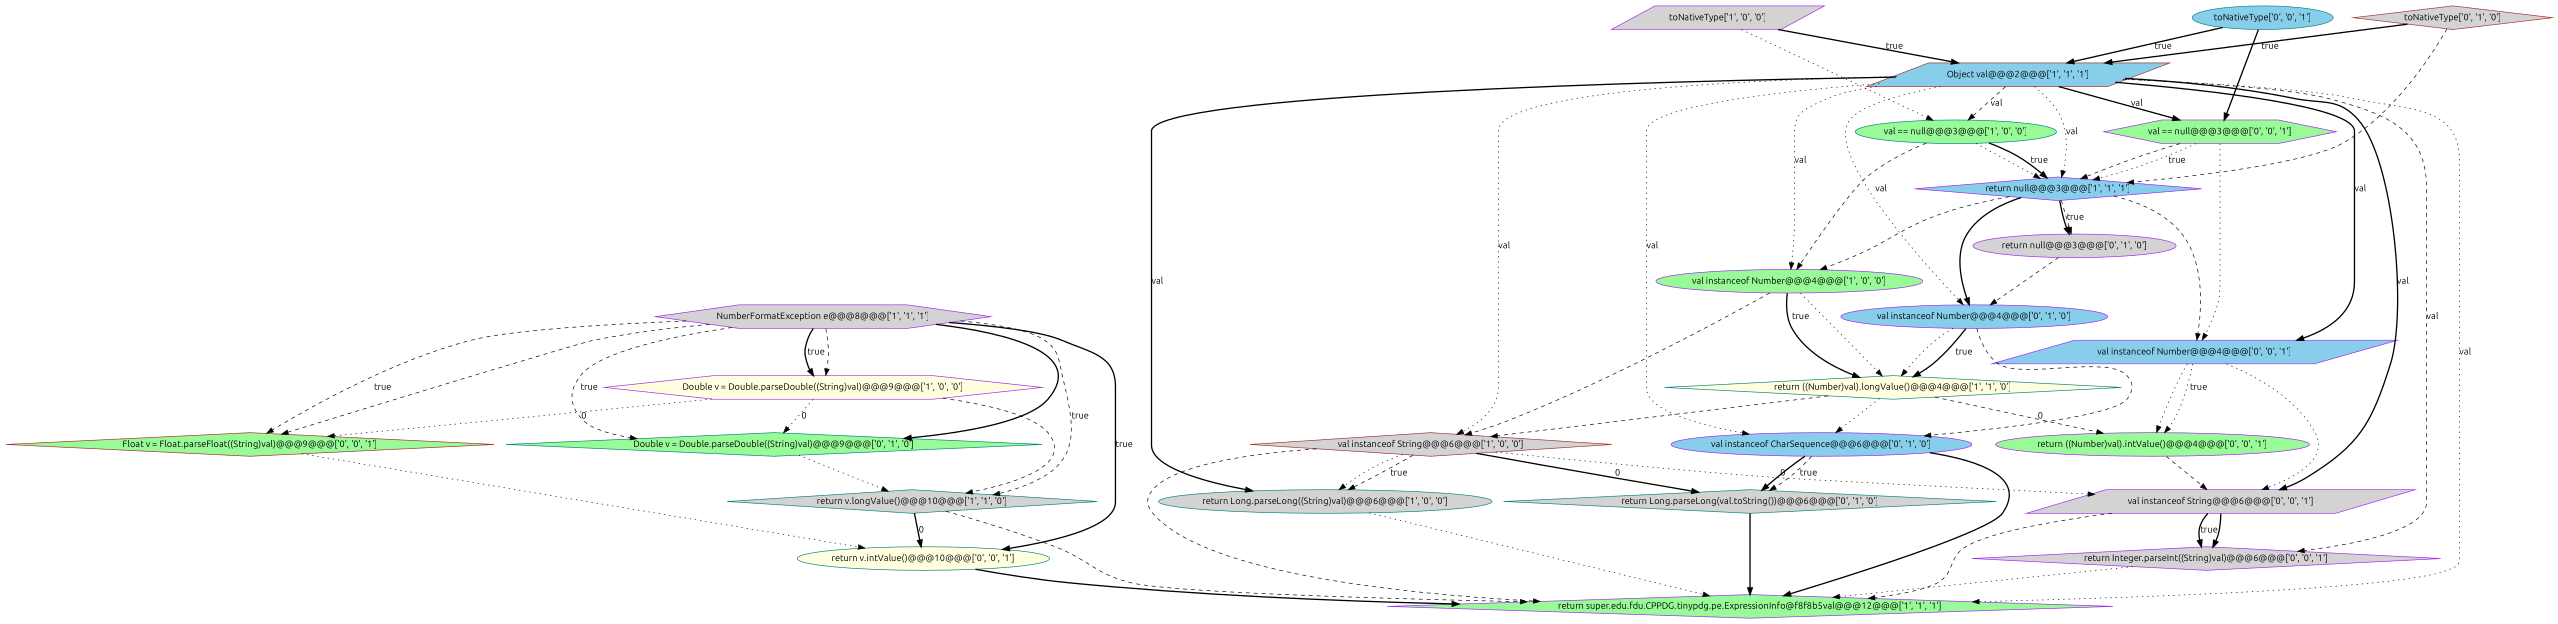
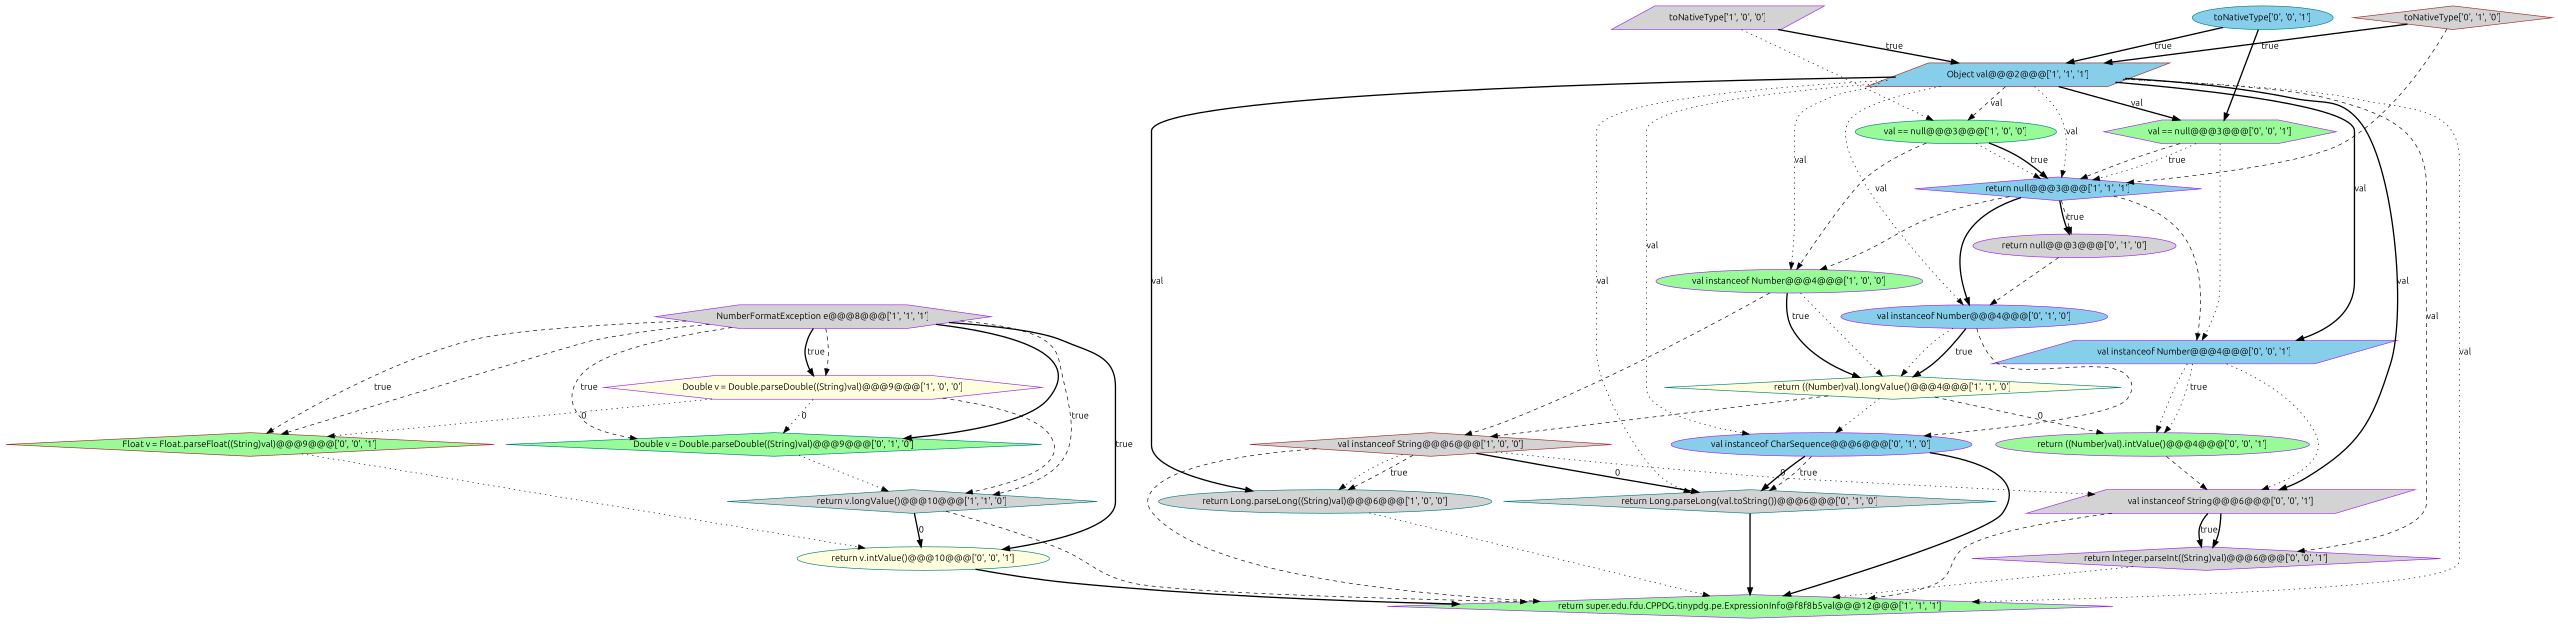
edge "Object val@@@2@@@['1', '1', '1']" -> "val instanceof String@@@6@@@['1', '0', '0']": now "Object val@@@2@@@['1', '1', '1']" -> "return Long.parseLong(val.toString())@@@6@@@['0', '1', '0']"
